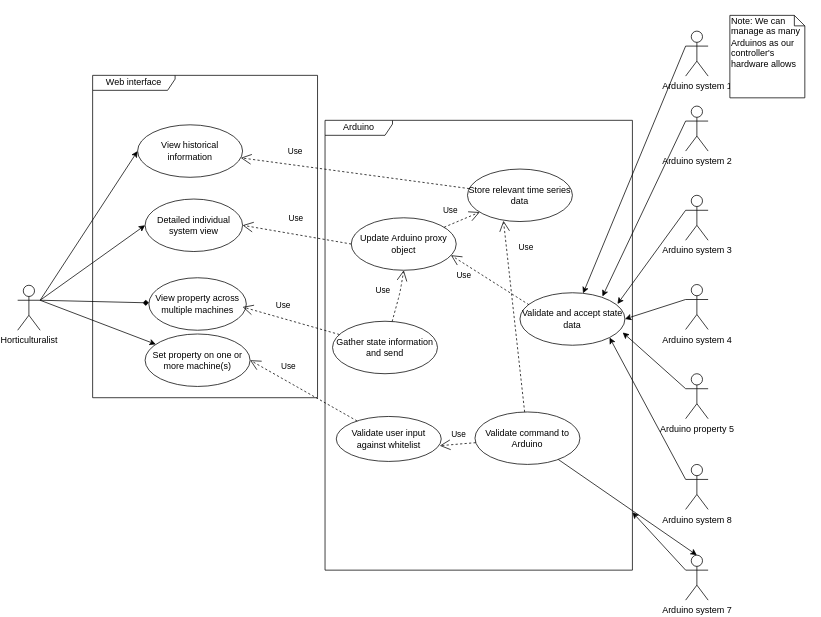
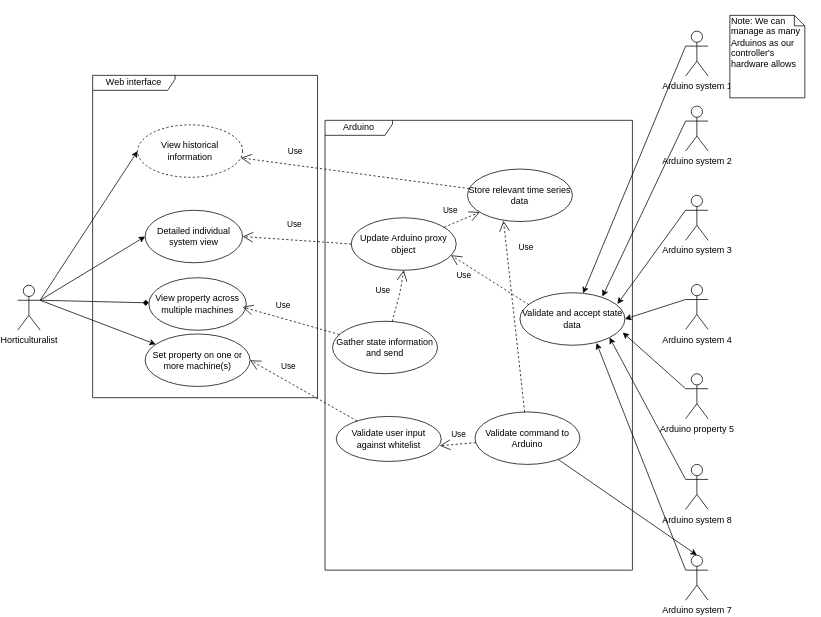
node "View historical information": style solid -> dashed
node "Detailed individual system view": moved (194, 225) -> (194, 237)
edge "Arduino system 7" -> "Arduino": now "Arduino system 7" -> "Validate and accept state data"
